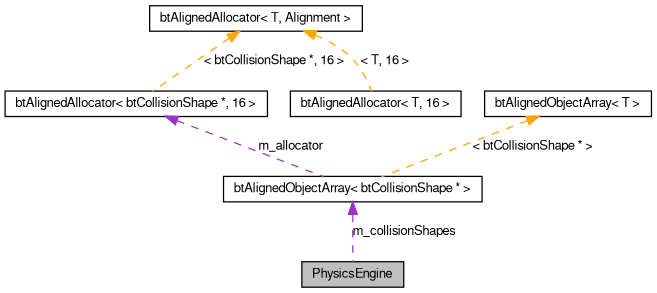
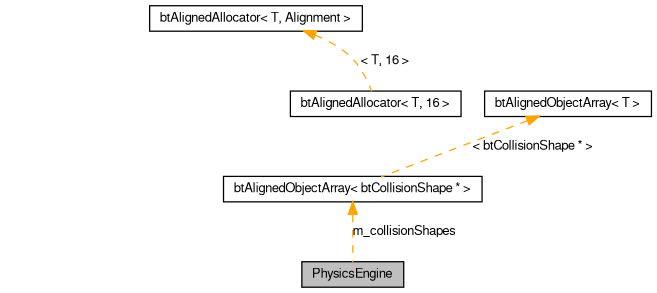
node "btAlignedAllocator< btCollisionShape *, 16 >": removed
edge "PhysicsEngine" -> "btAlignedObjectArray< btCollisionShape * >": color darkorchid3 -> orange
